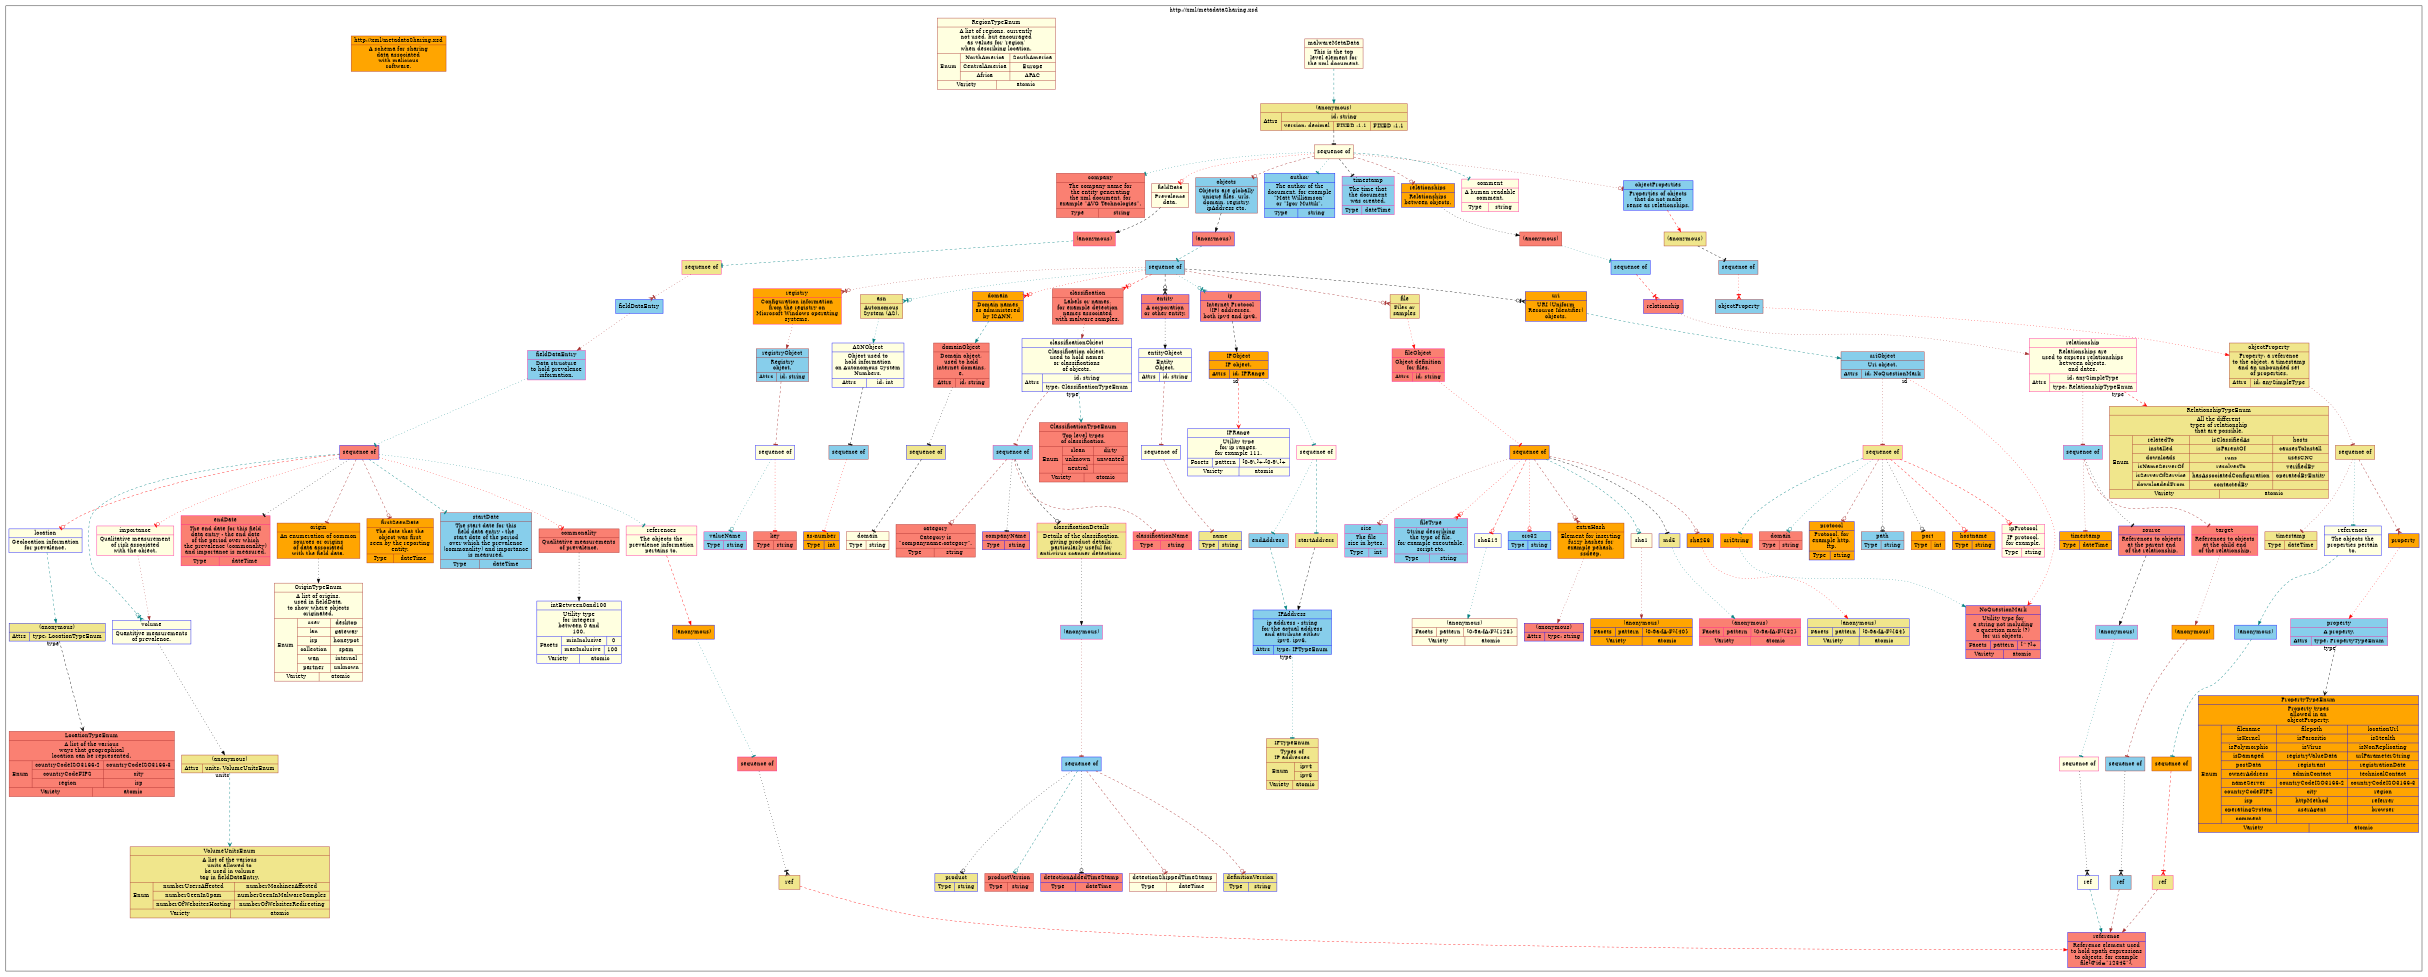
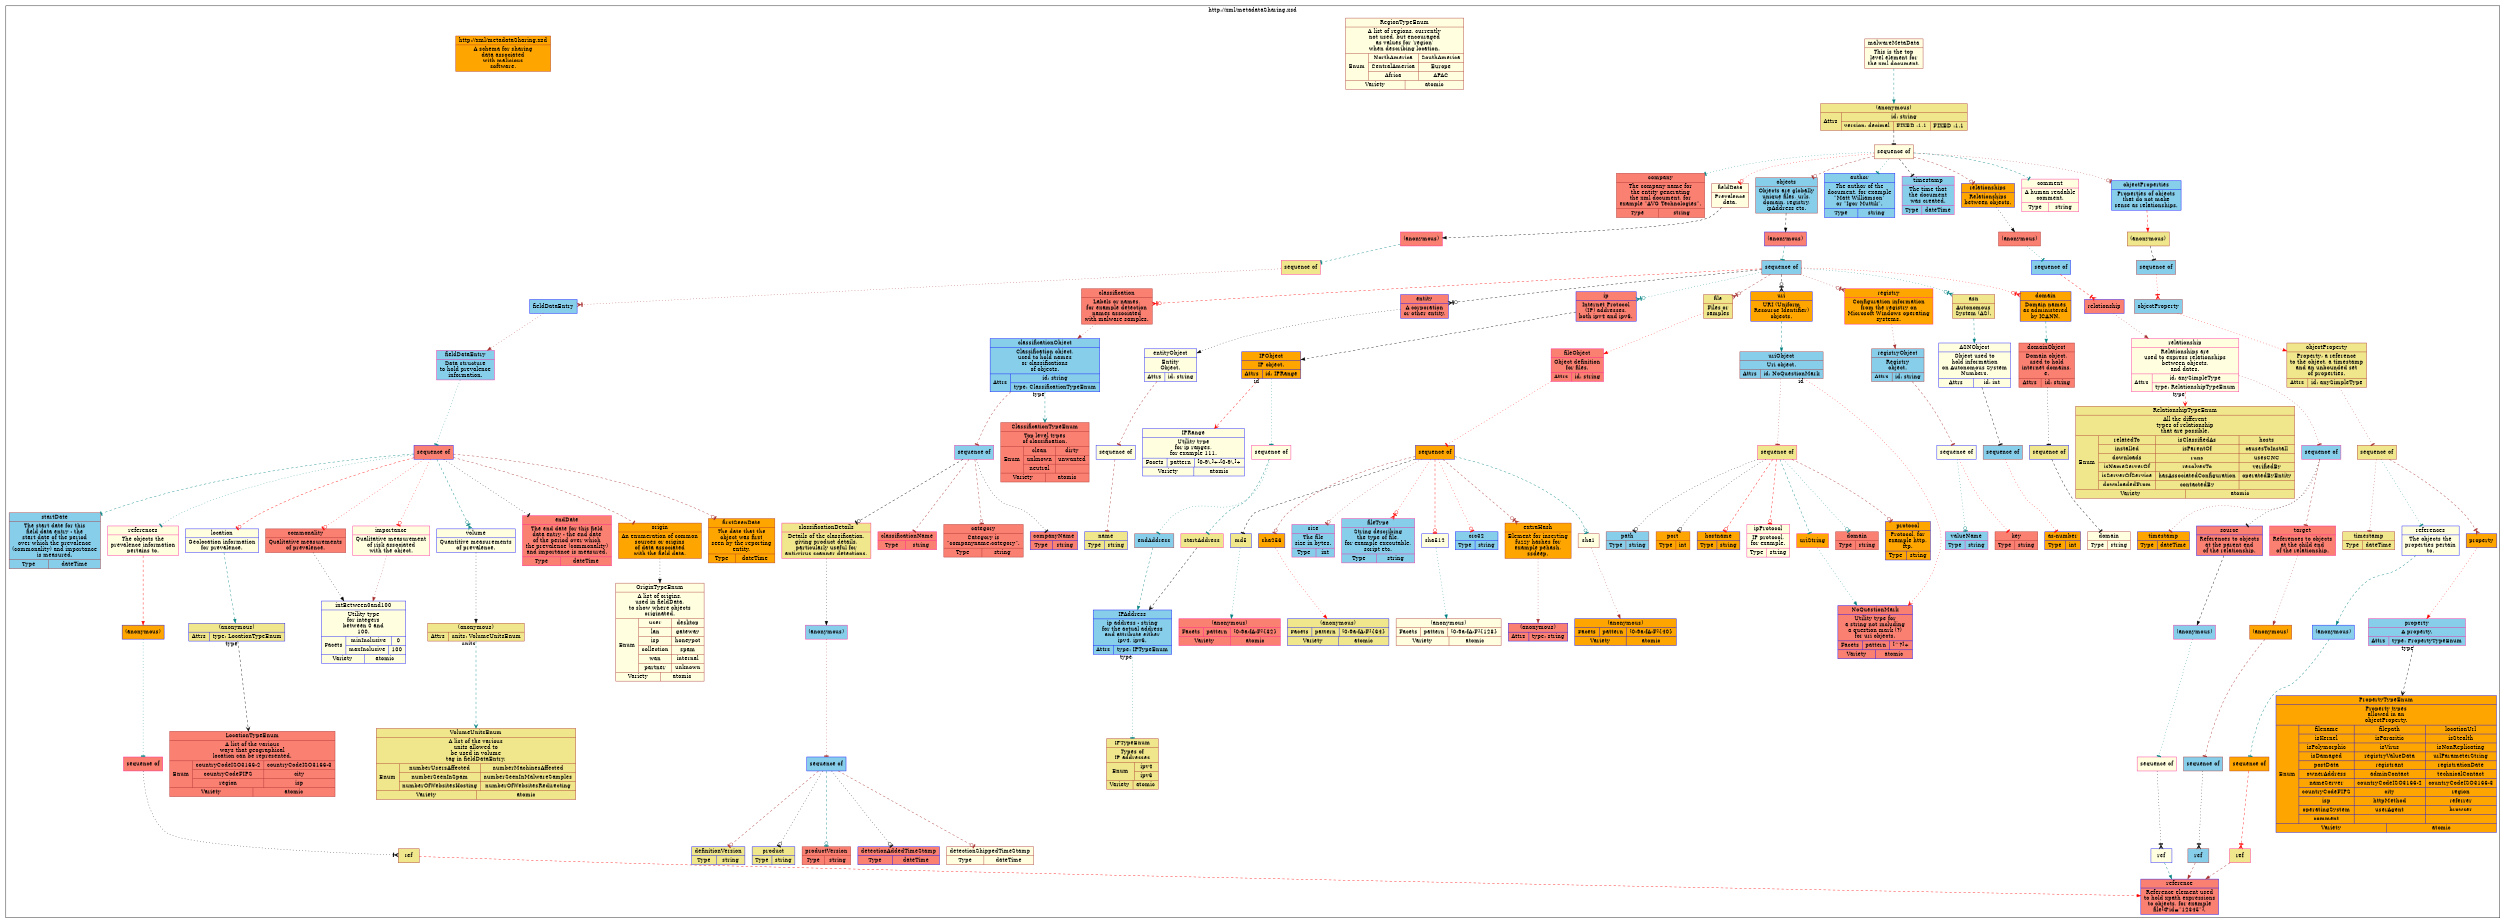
edge "asn" -> "ASNObject": style dotted -> dashed
node "classificationObject": fillcolor lightyellow -> skyblue
edge "startAddress" -> "IPAddress": arrowhead normal -> vee
edge "importance" -> "volume": now "importance" -> "intBetween0and100"
